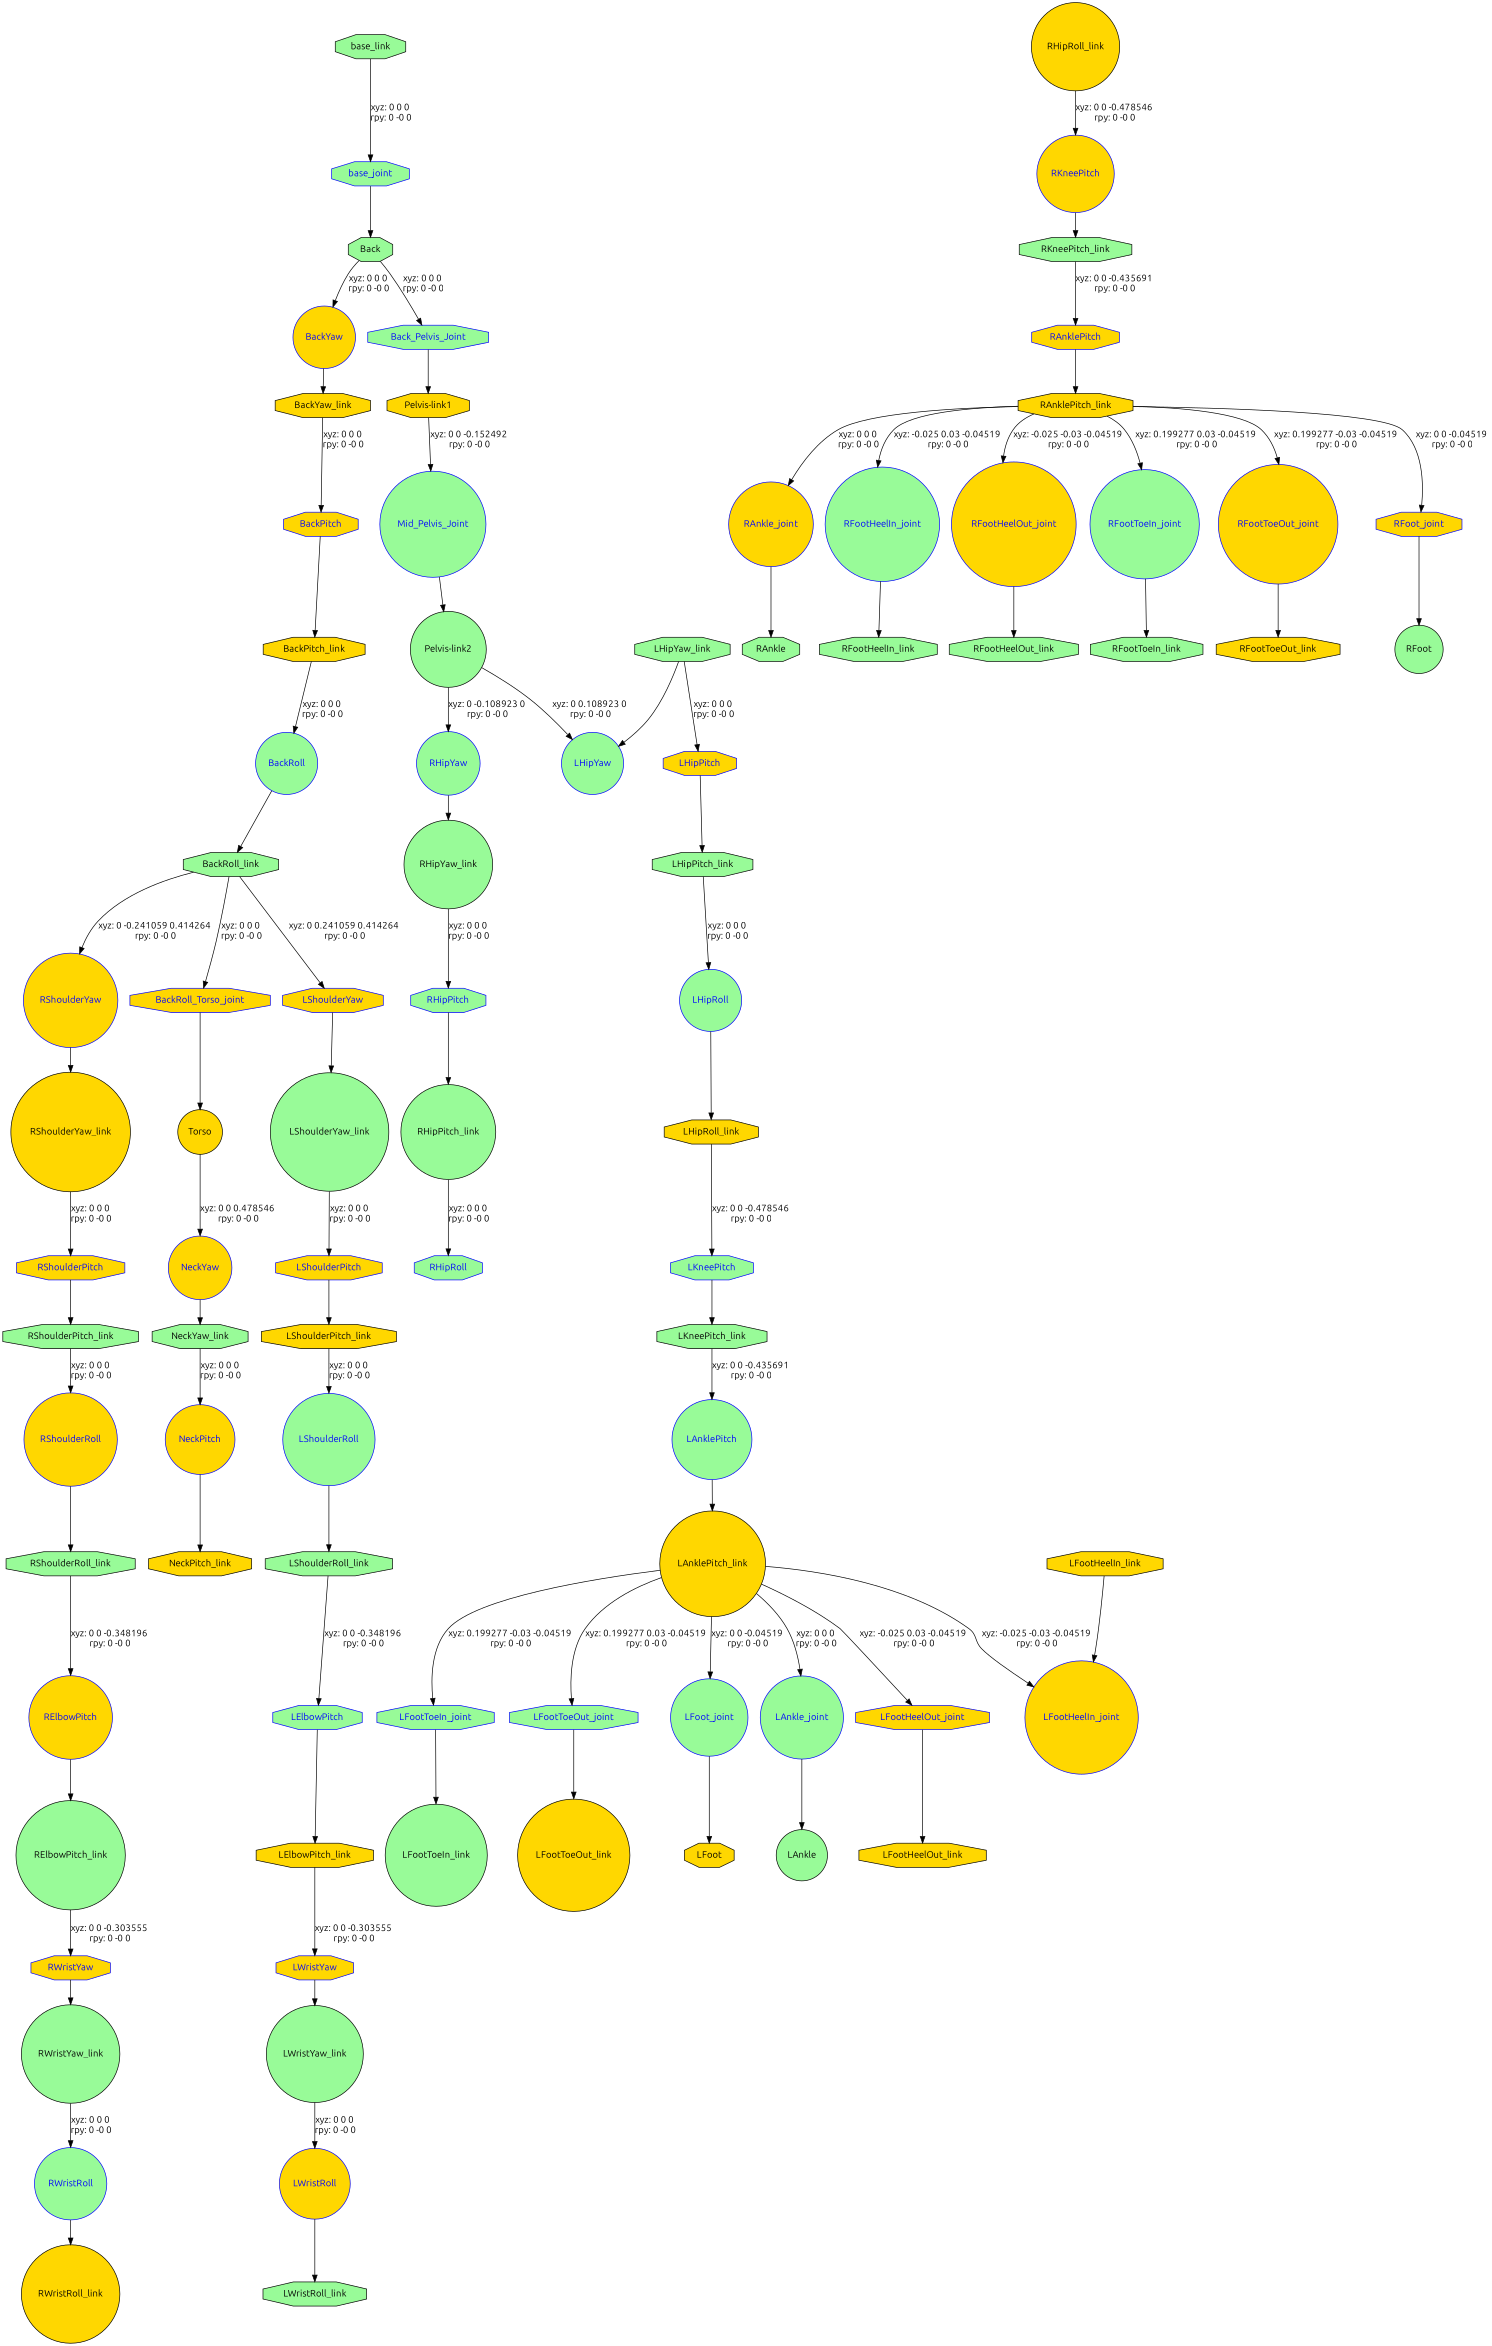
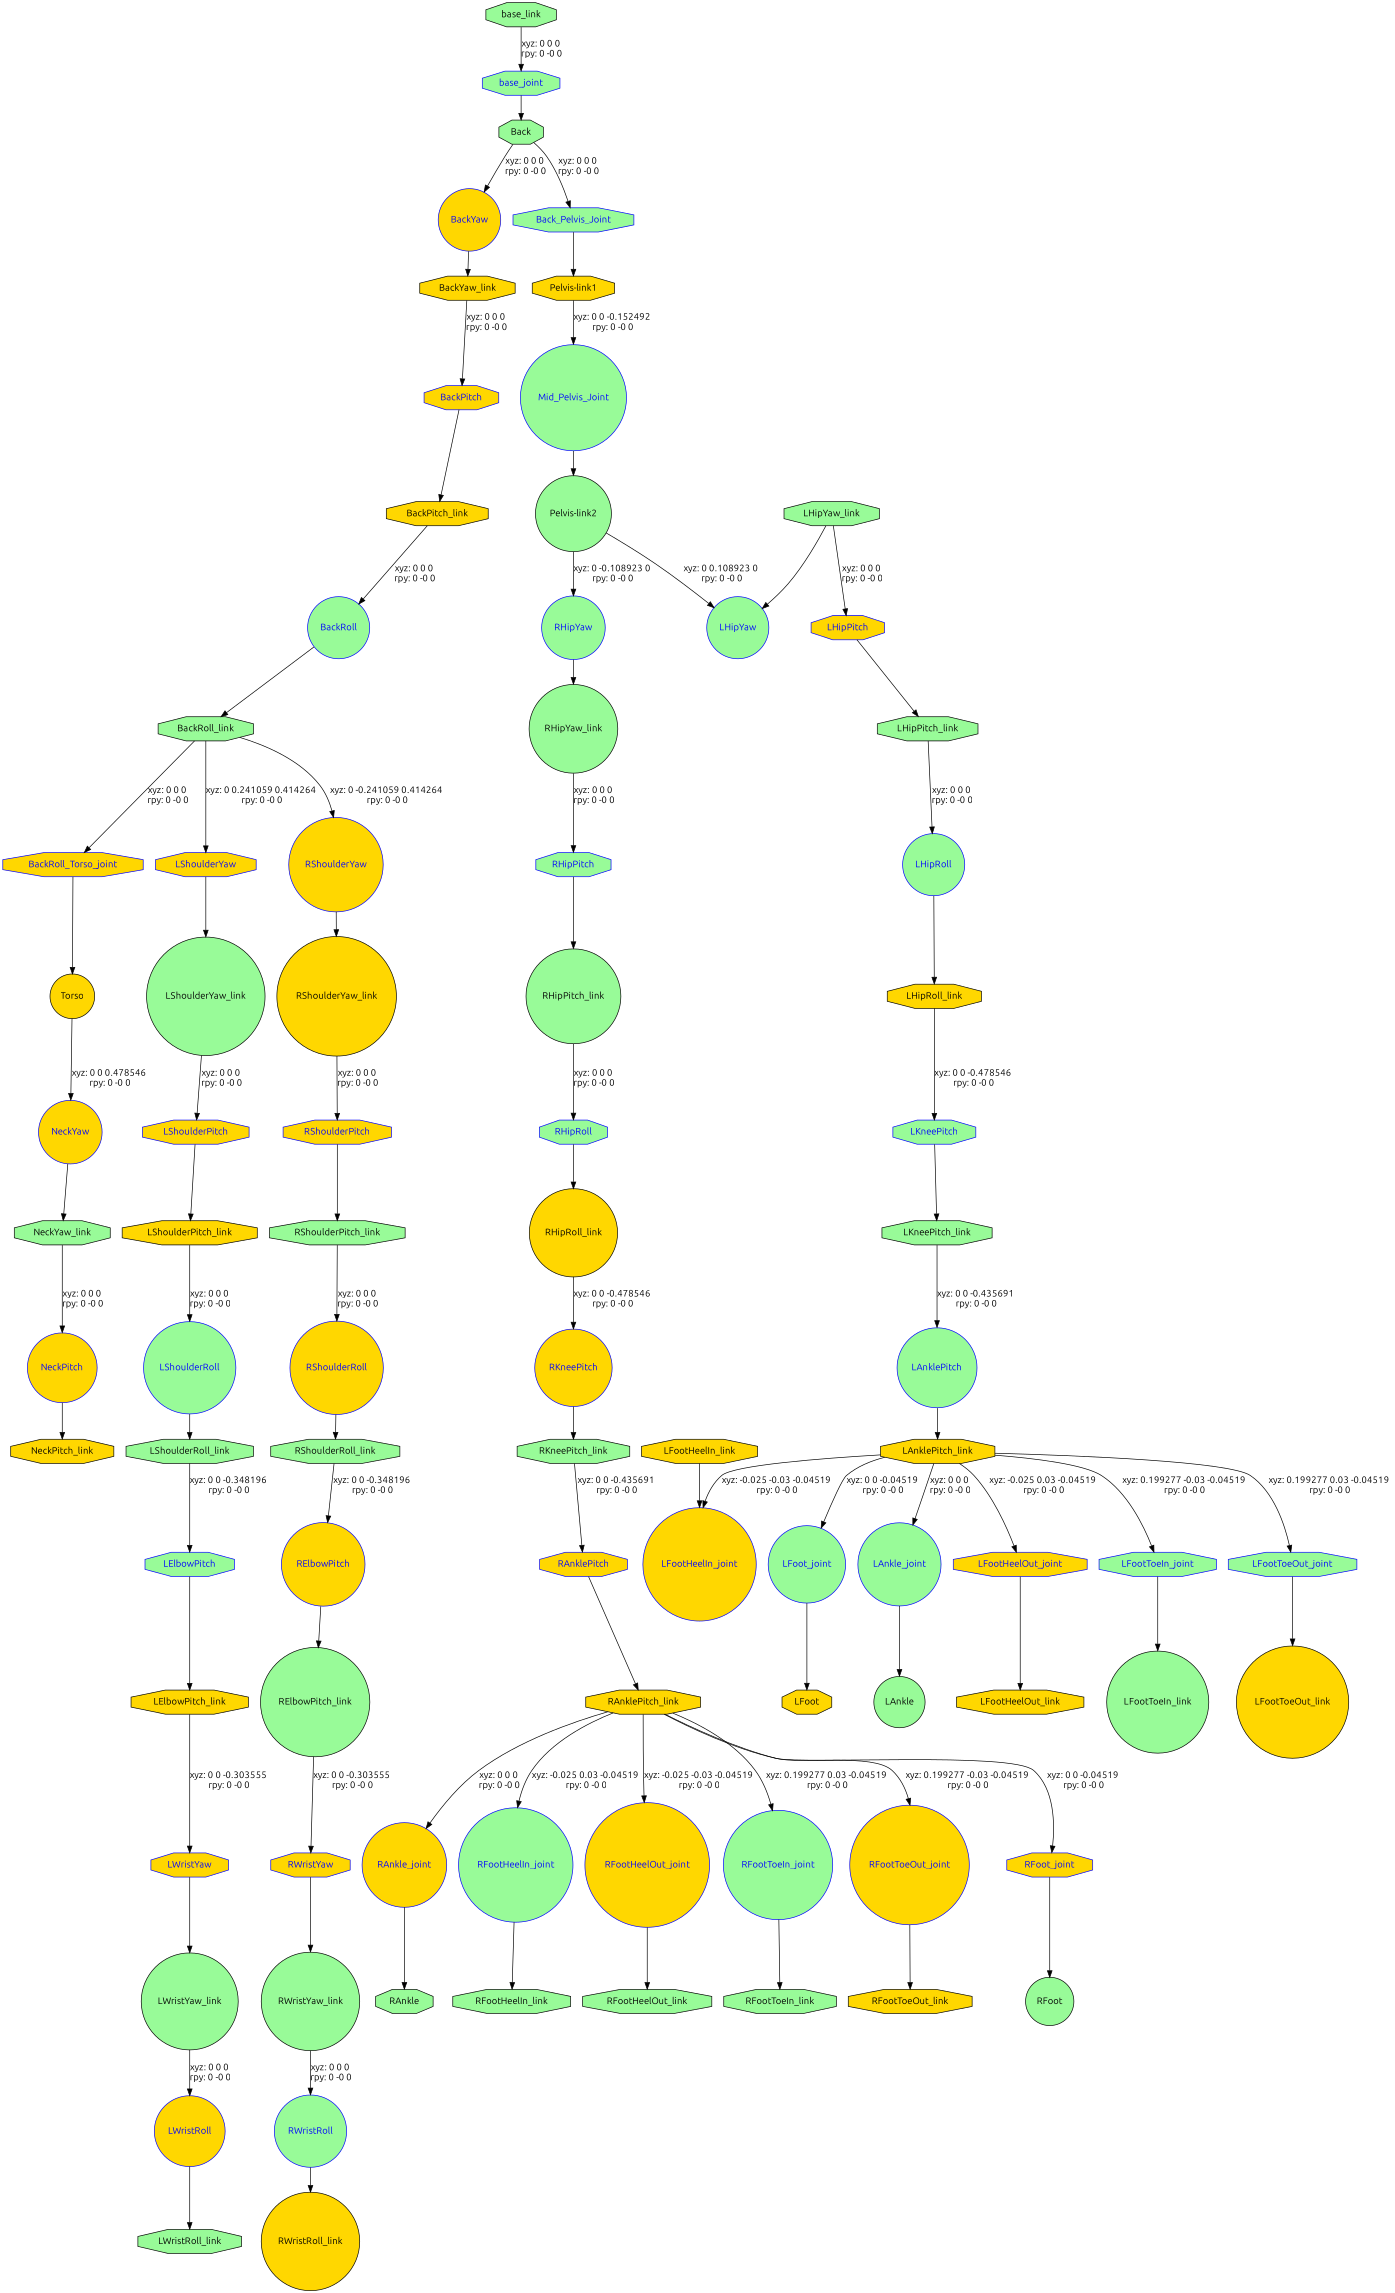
edge "RHipRoll" -> "RHipRoll_link": added
node "LAnklePitch_link": shape circle -> octagon
